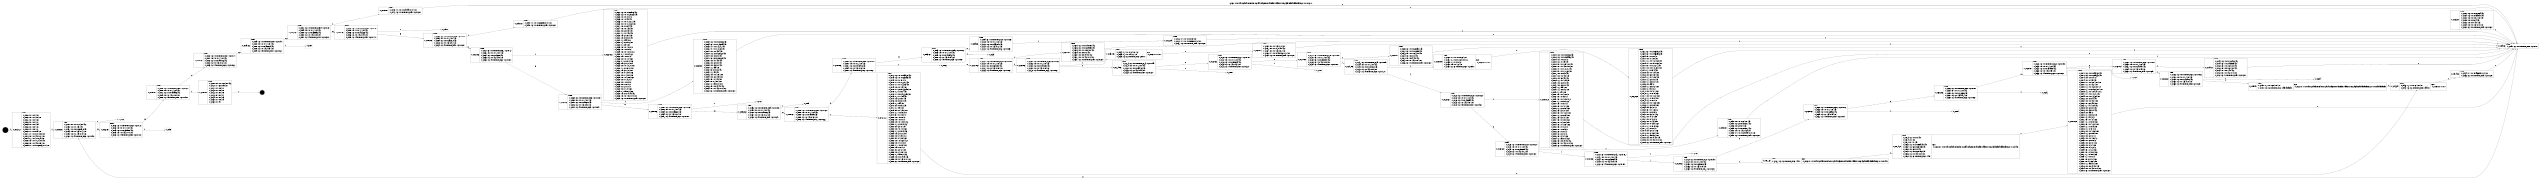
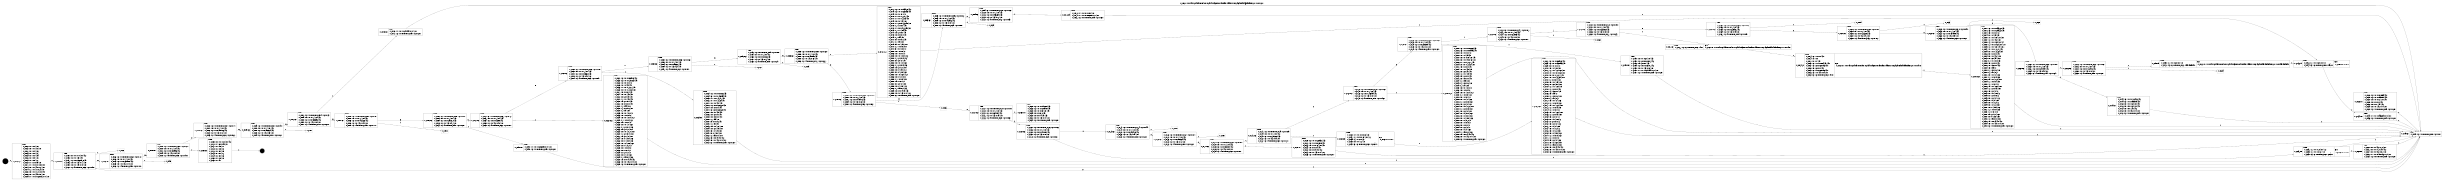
edge "0x4015b1 [27]" -> "0x401ce0 [5]": now "0x4015e4 [13]" -> "0x401ce0 [5]"
